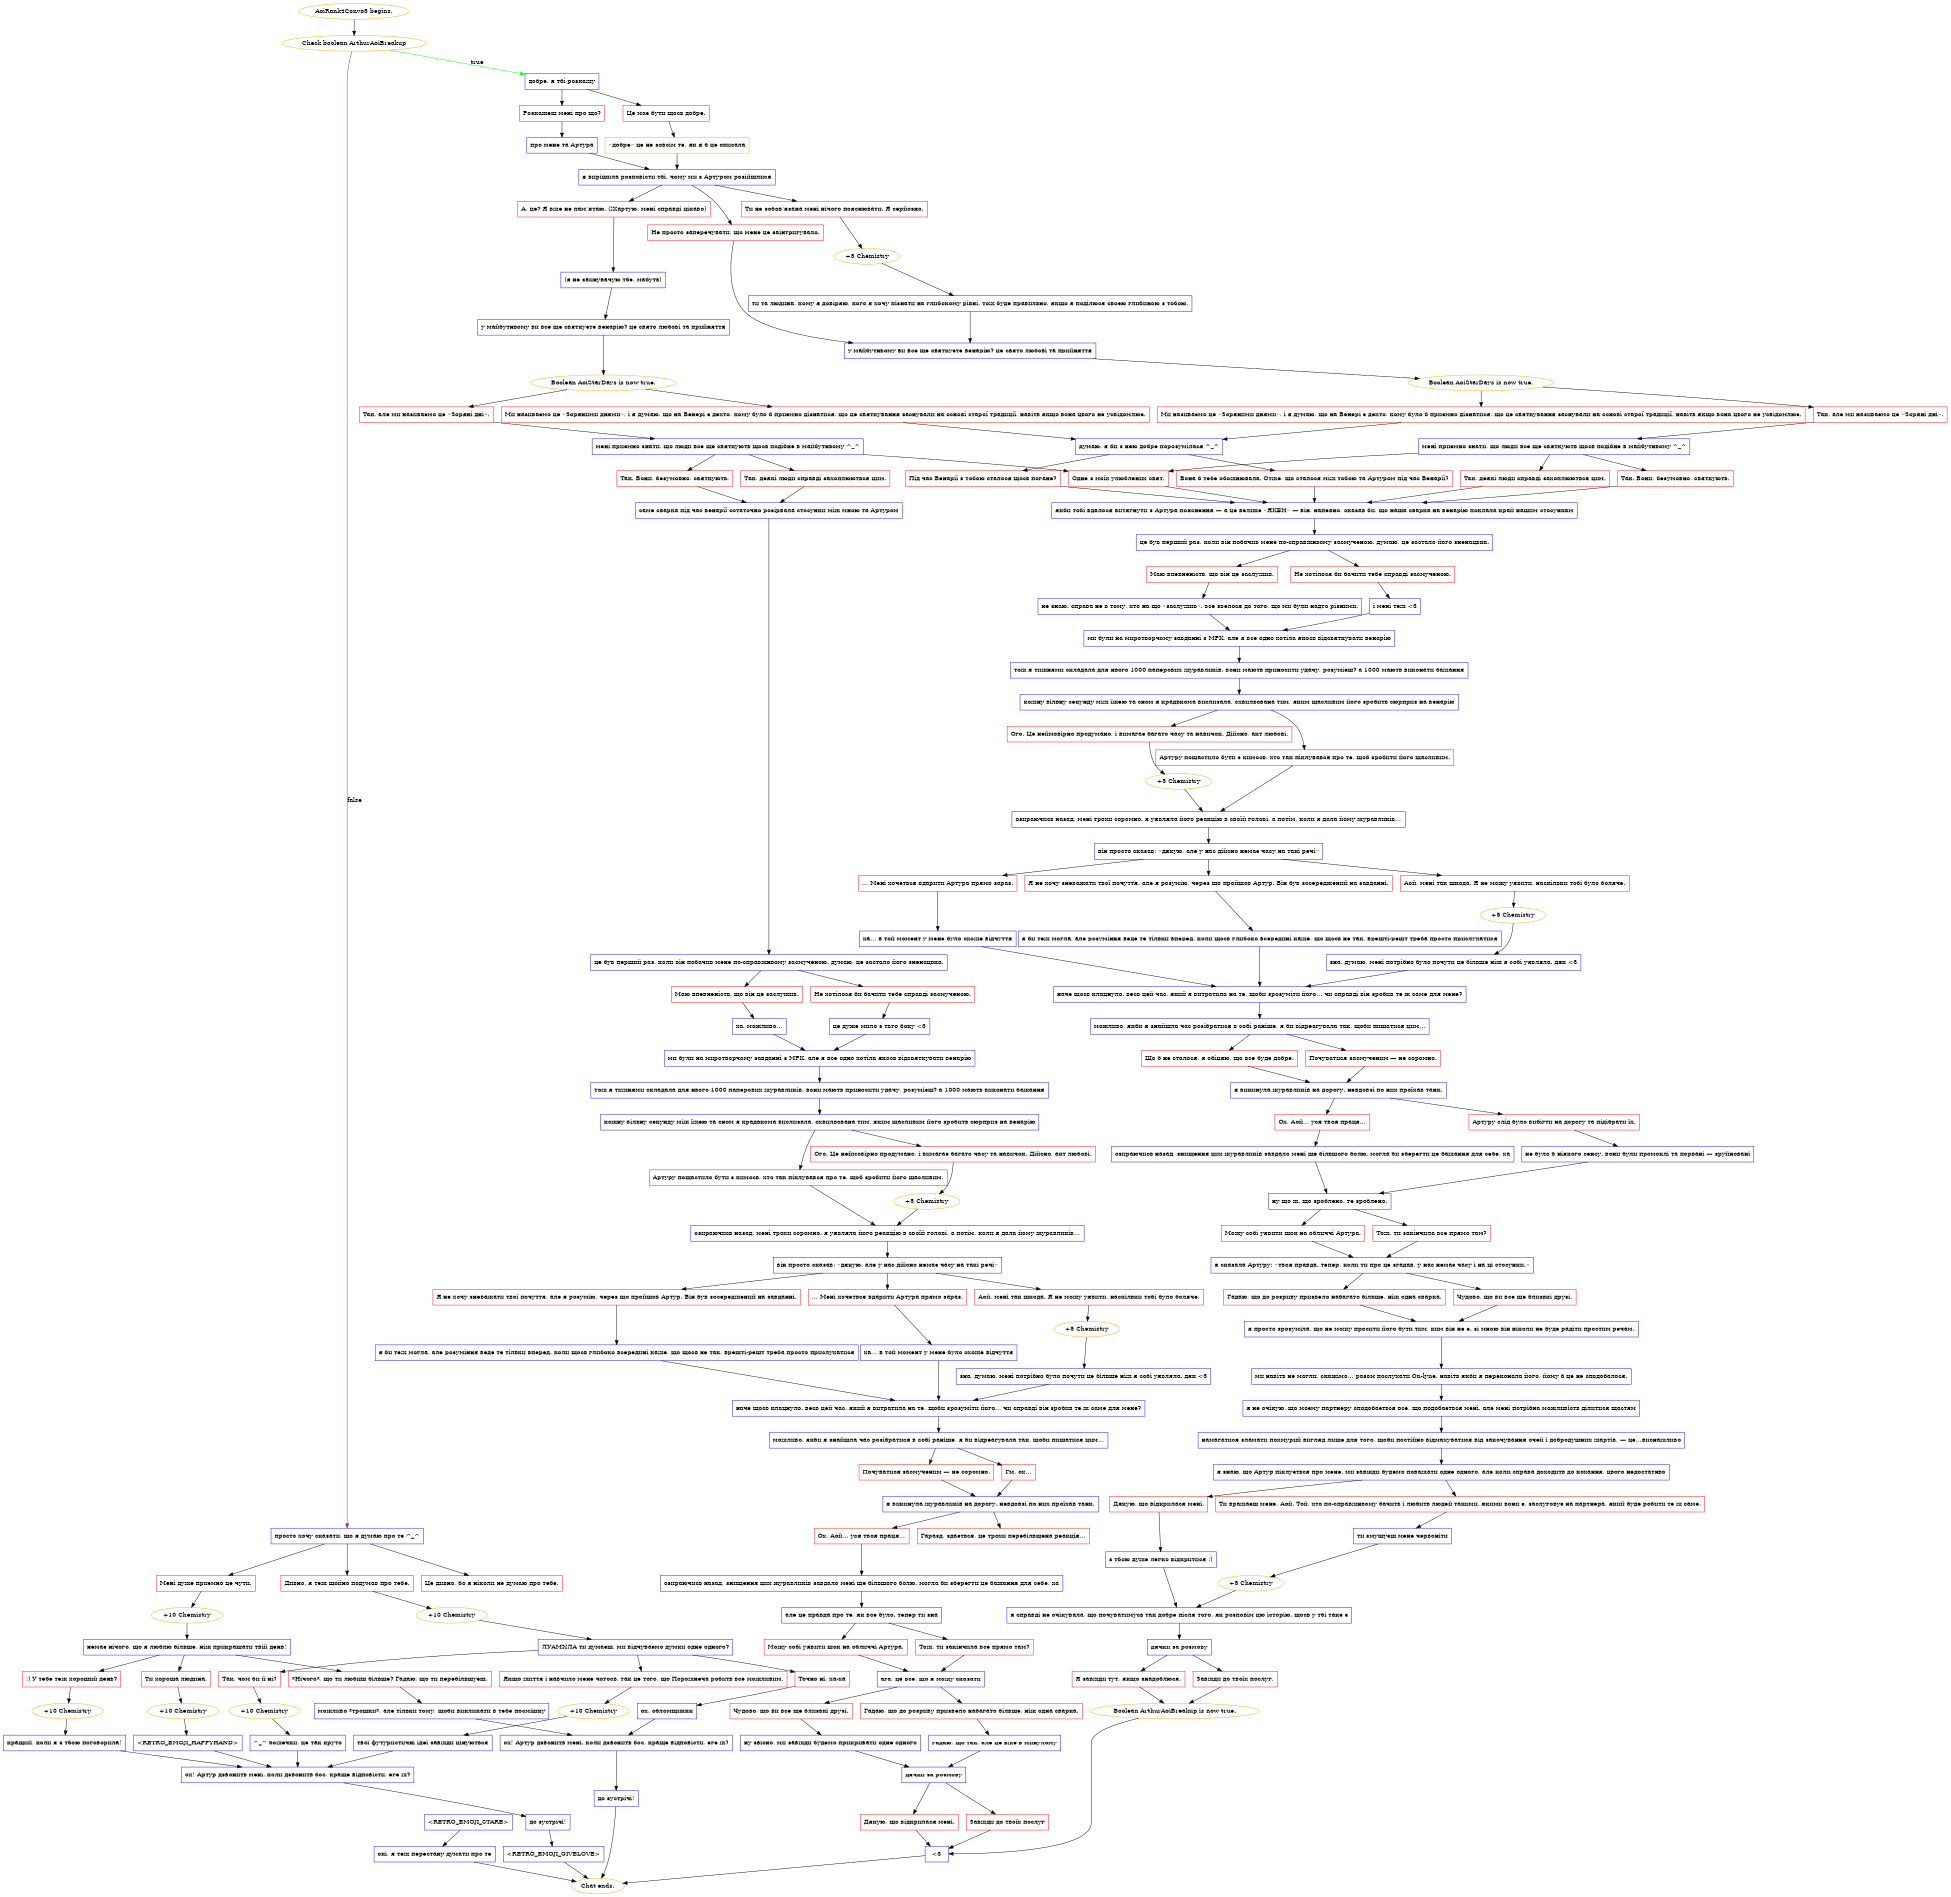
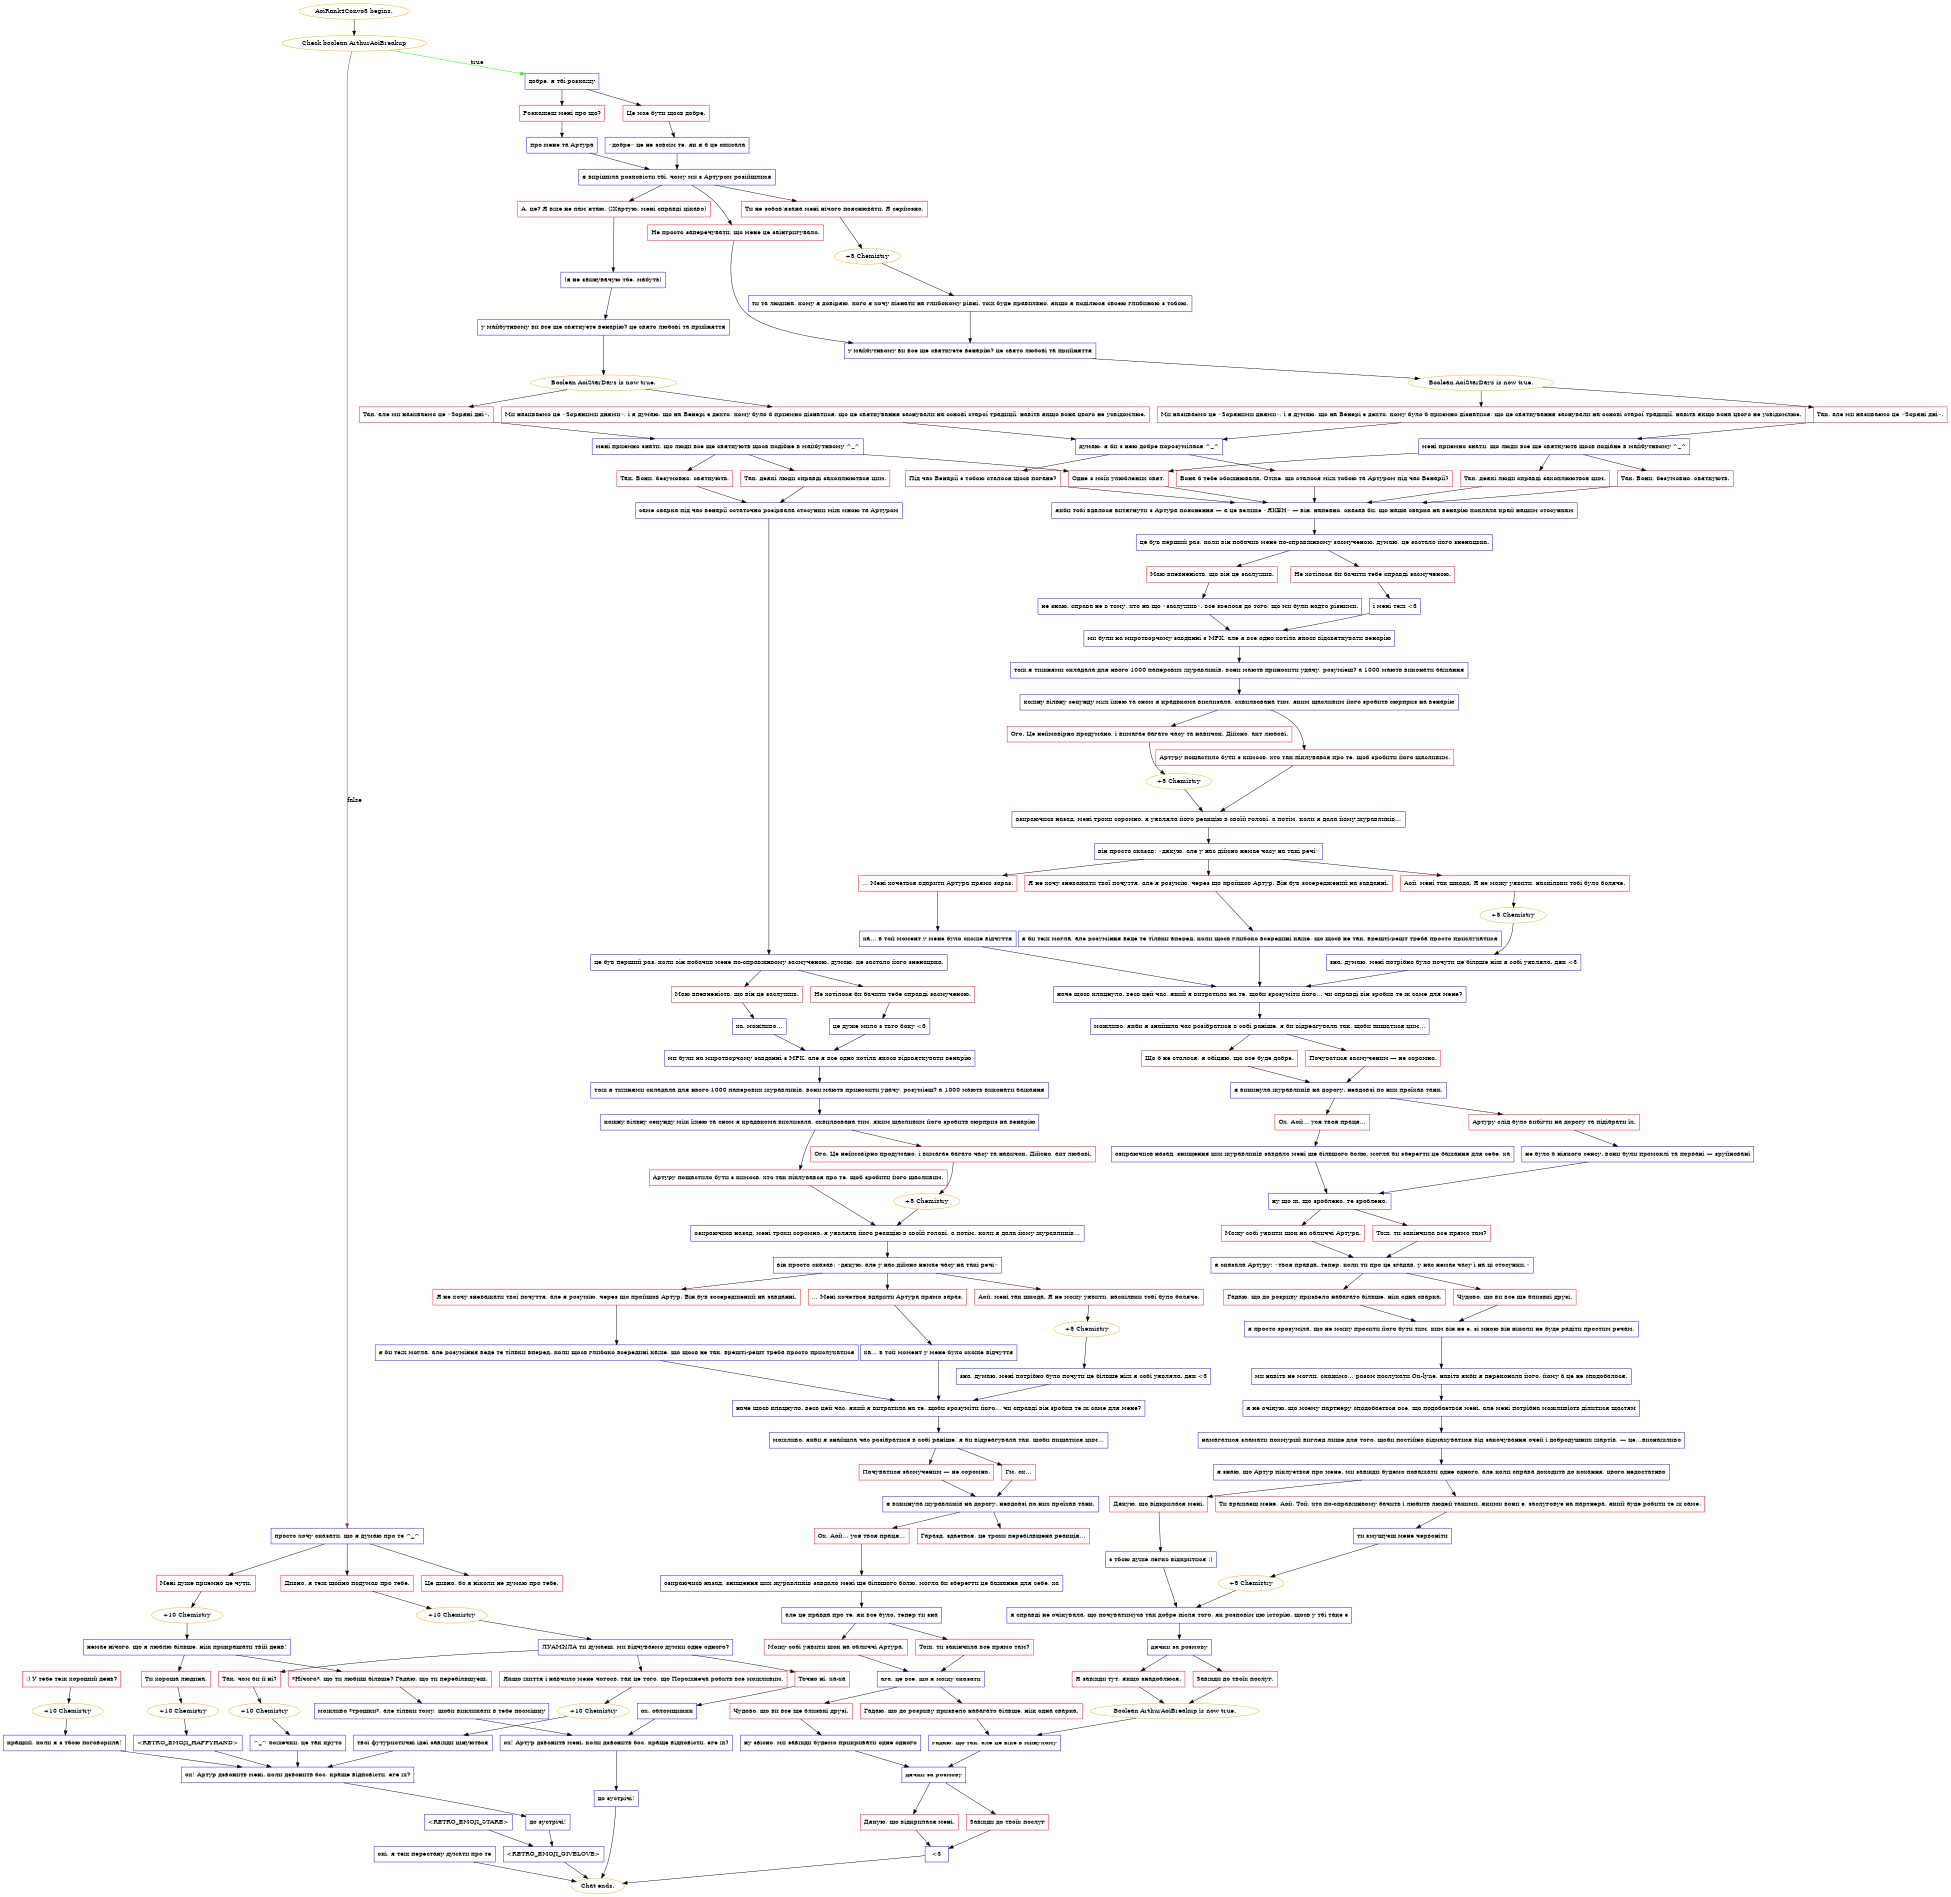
node "«добре» це не зовсім те, як я б це описала": color orange -> blue
edge "немає нічого, що я люблю більше, ніж прикрашати твій день!" -> ":) У тебе теж хороший день?": removed
edge "Boolean ArthurAoiBreakup is now true." -> "<3": now "Boolean ArthurAoiBreakup is now true." -> "гадаю, що так, але це вже в минулому"
edge "<RETRO_EMOJI_STARE>" -> "окі, я теж перестану думати про те": now "<RETRO_EMOJI_STARE>" -> "<RETRO_EMOJI_GIVELOVE>"
